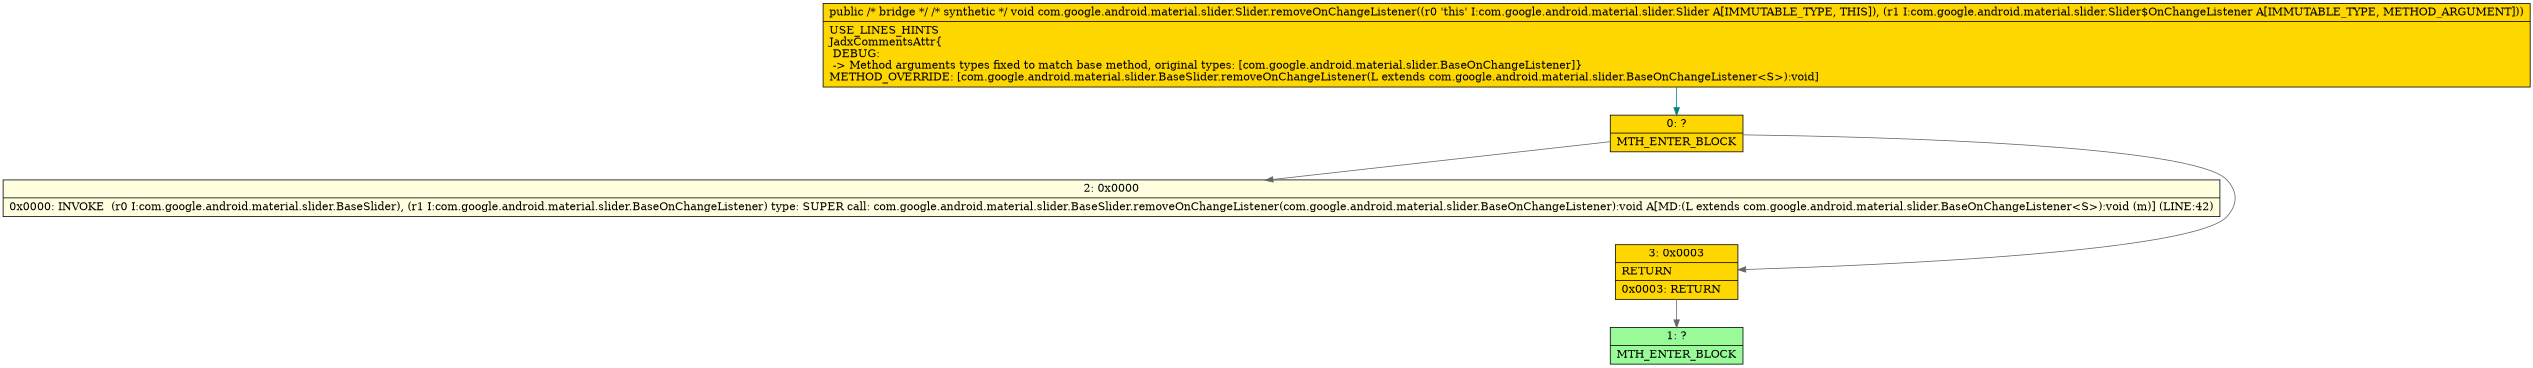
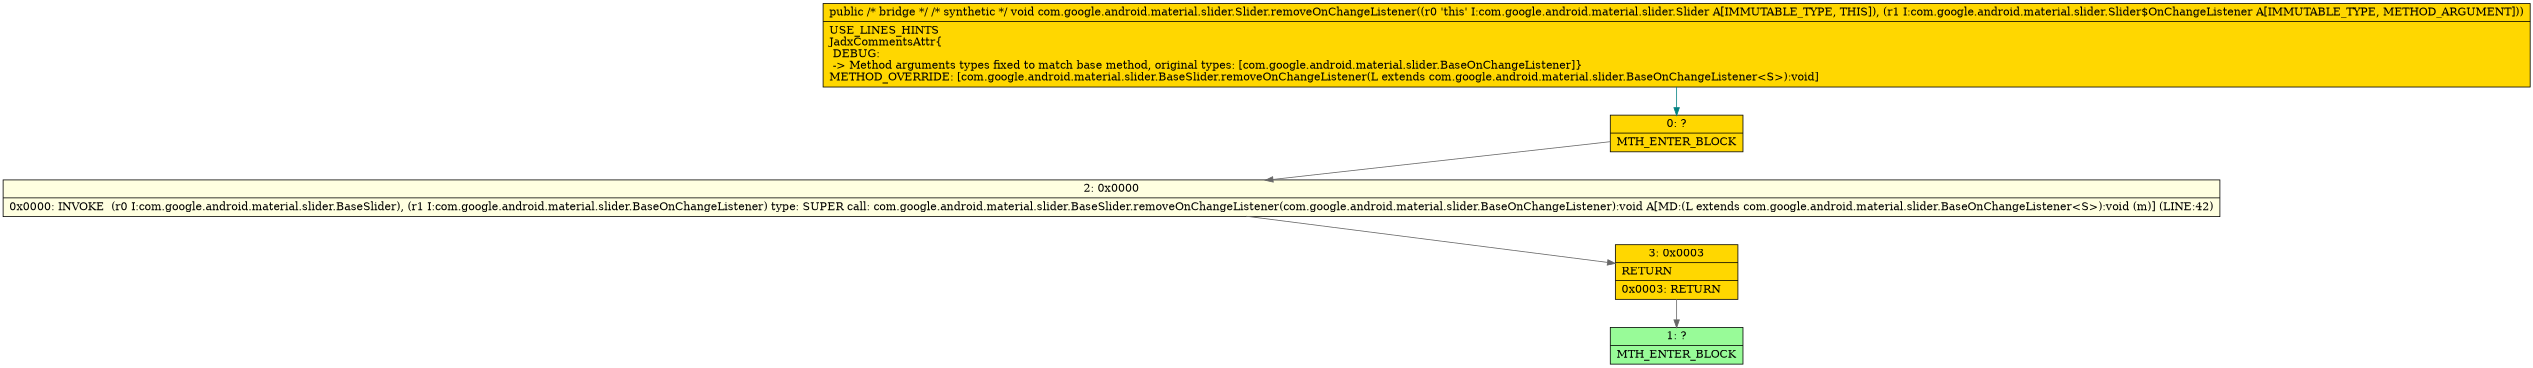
edge "0: ?" -> "3: 0x0003": now "2: 0x0000" -> "3: 0x0003"
